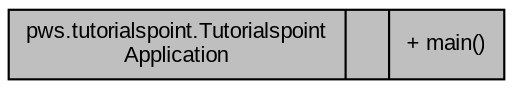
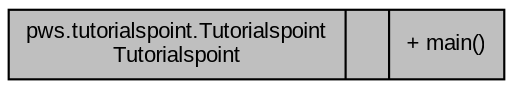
node "pws.tutorialspoint.Tutorialspoint": text "Application" -> "Tutorialspoint"
